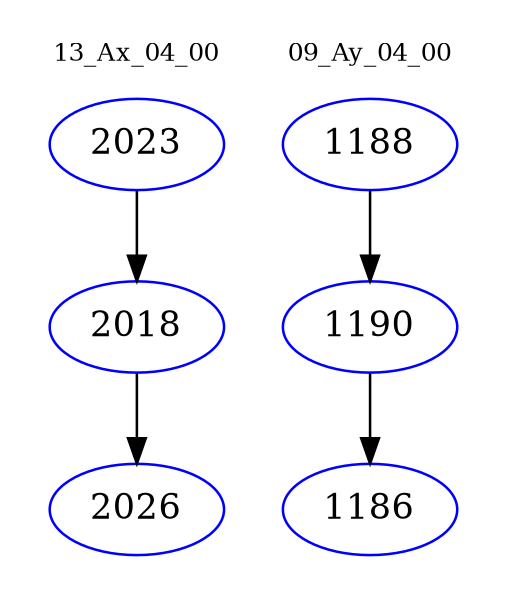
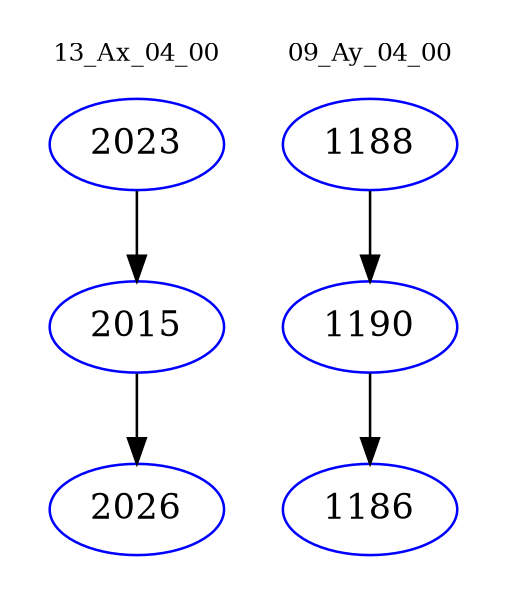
node "2018": label "2018" -> "2015"
